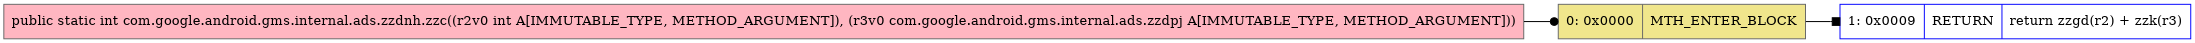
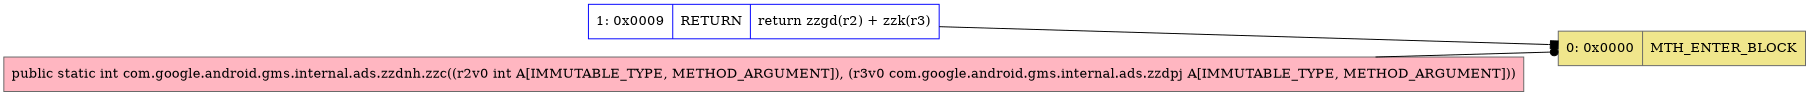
edge "0: 0x0000" -> "1: 0x0009": reversed
